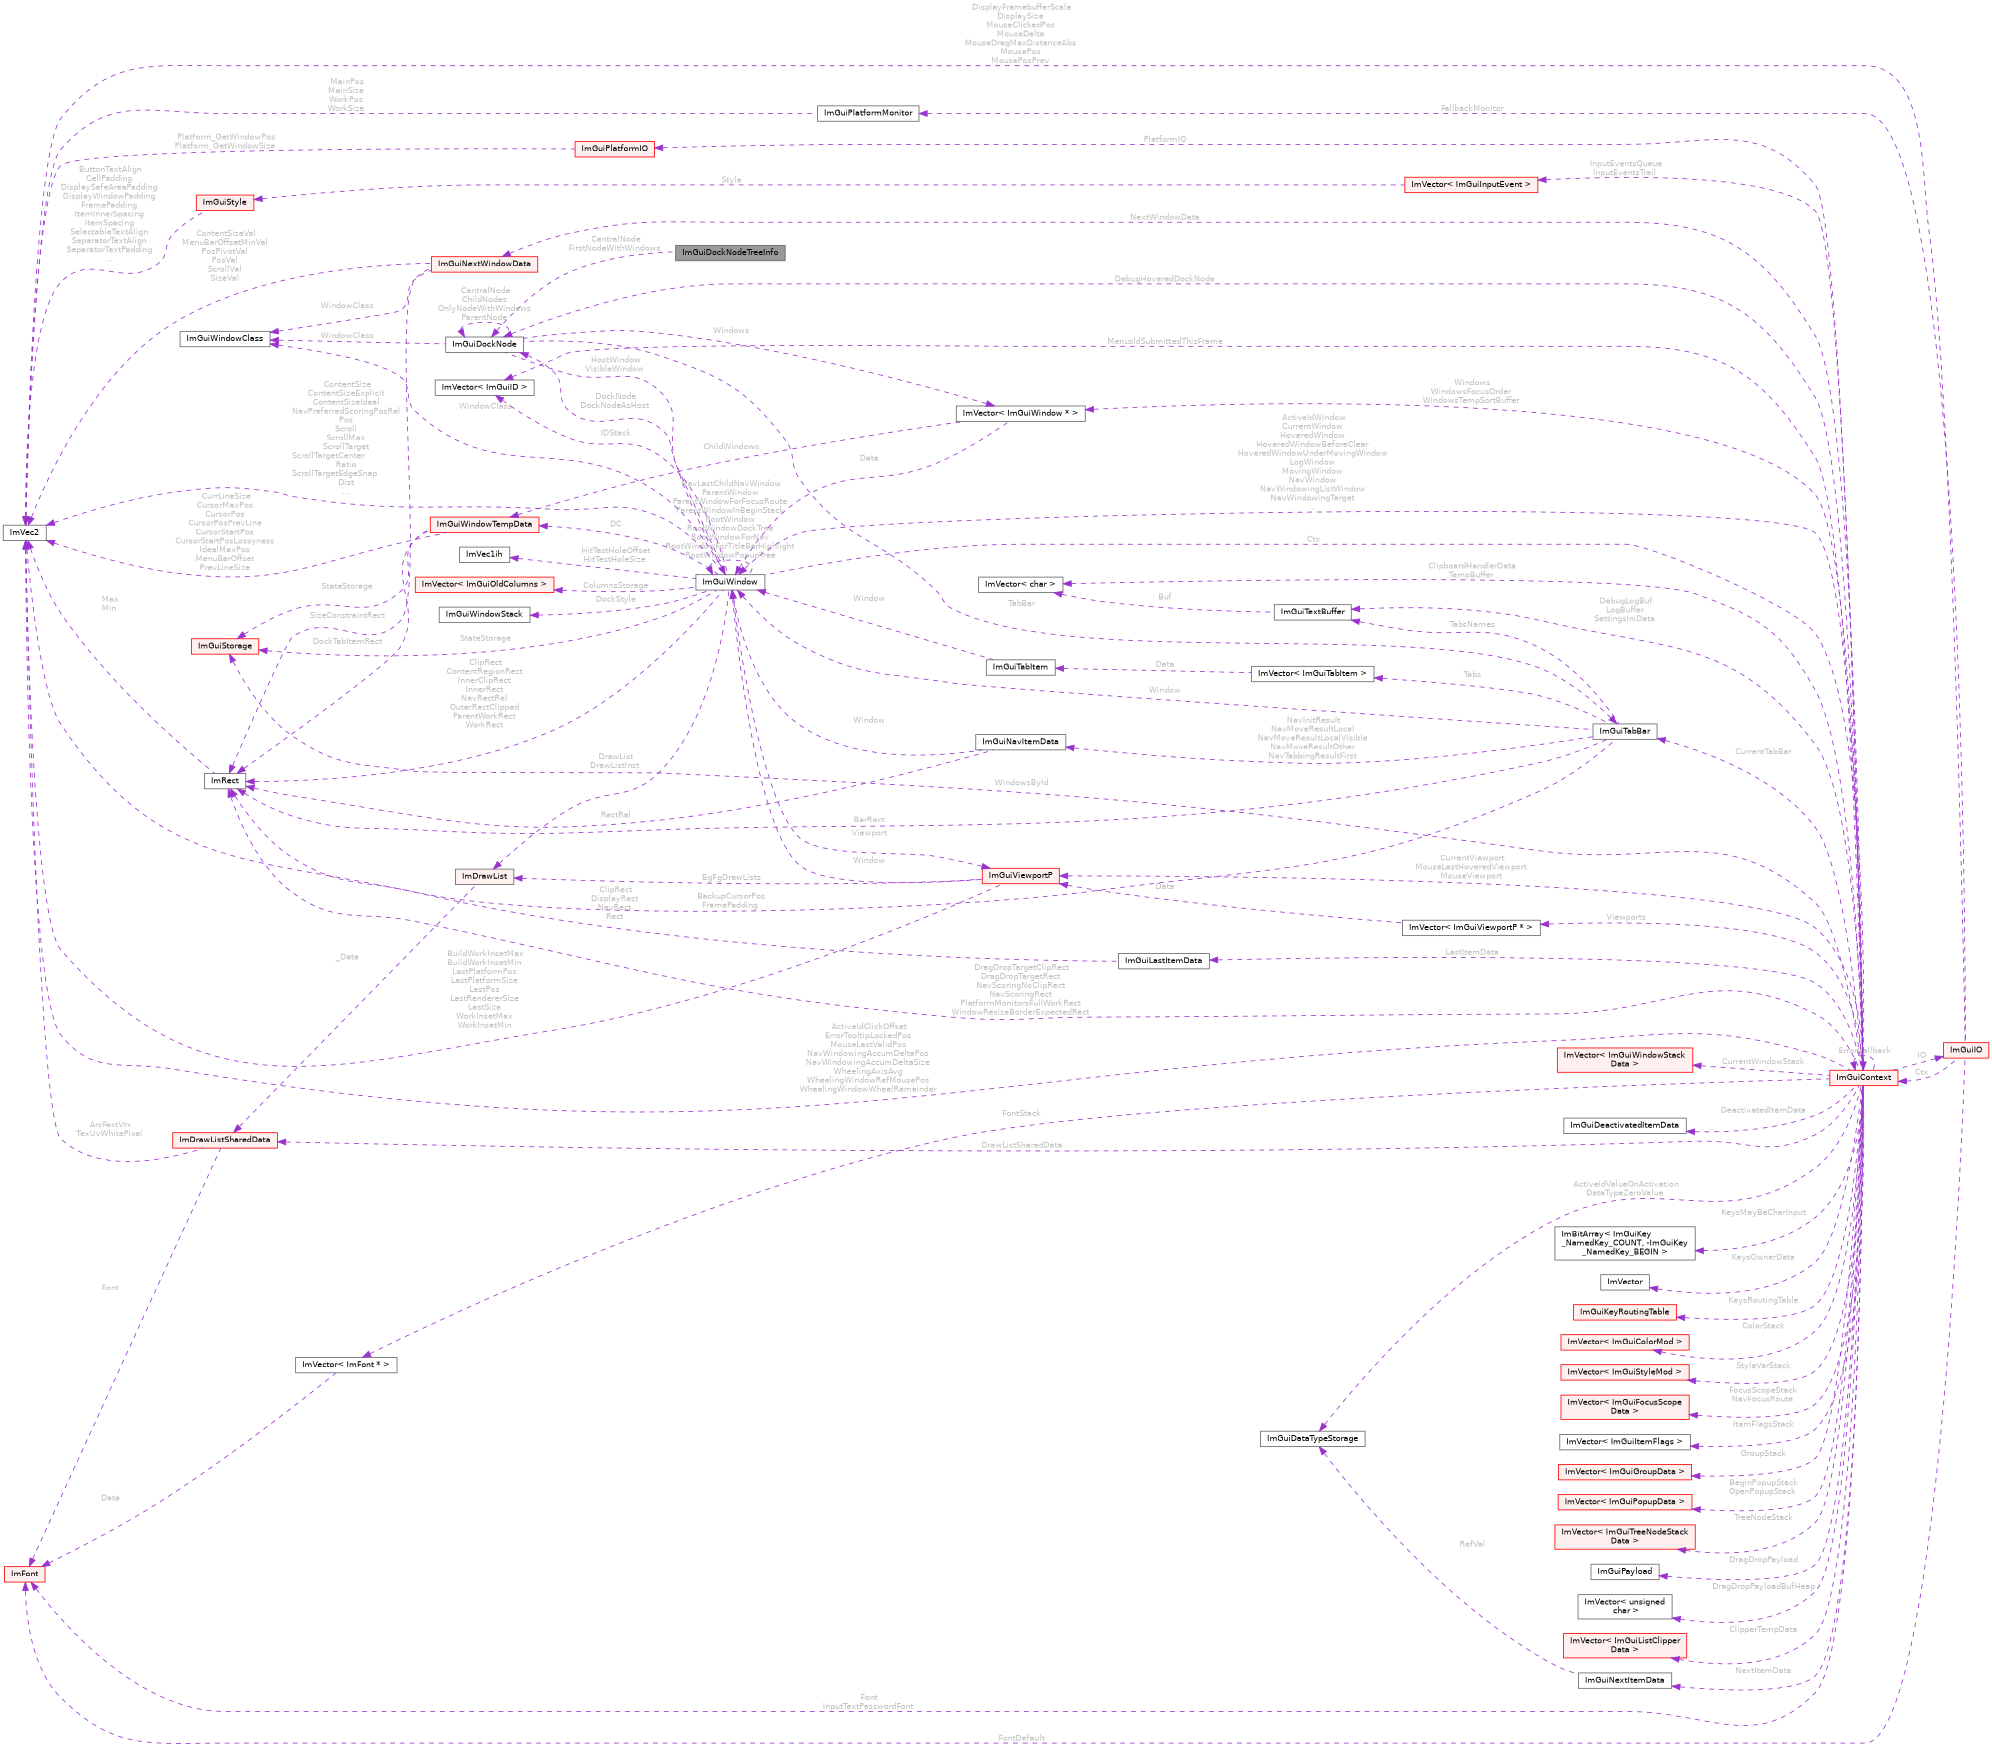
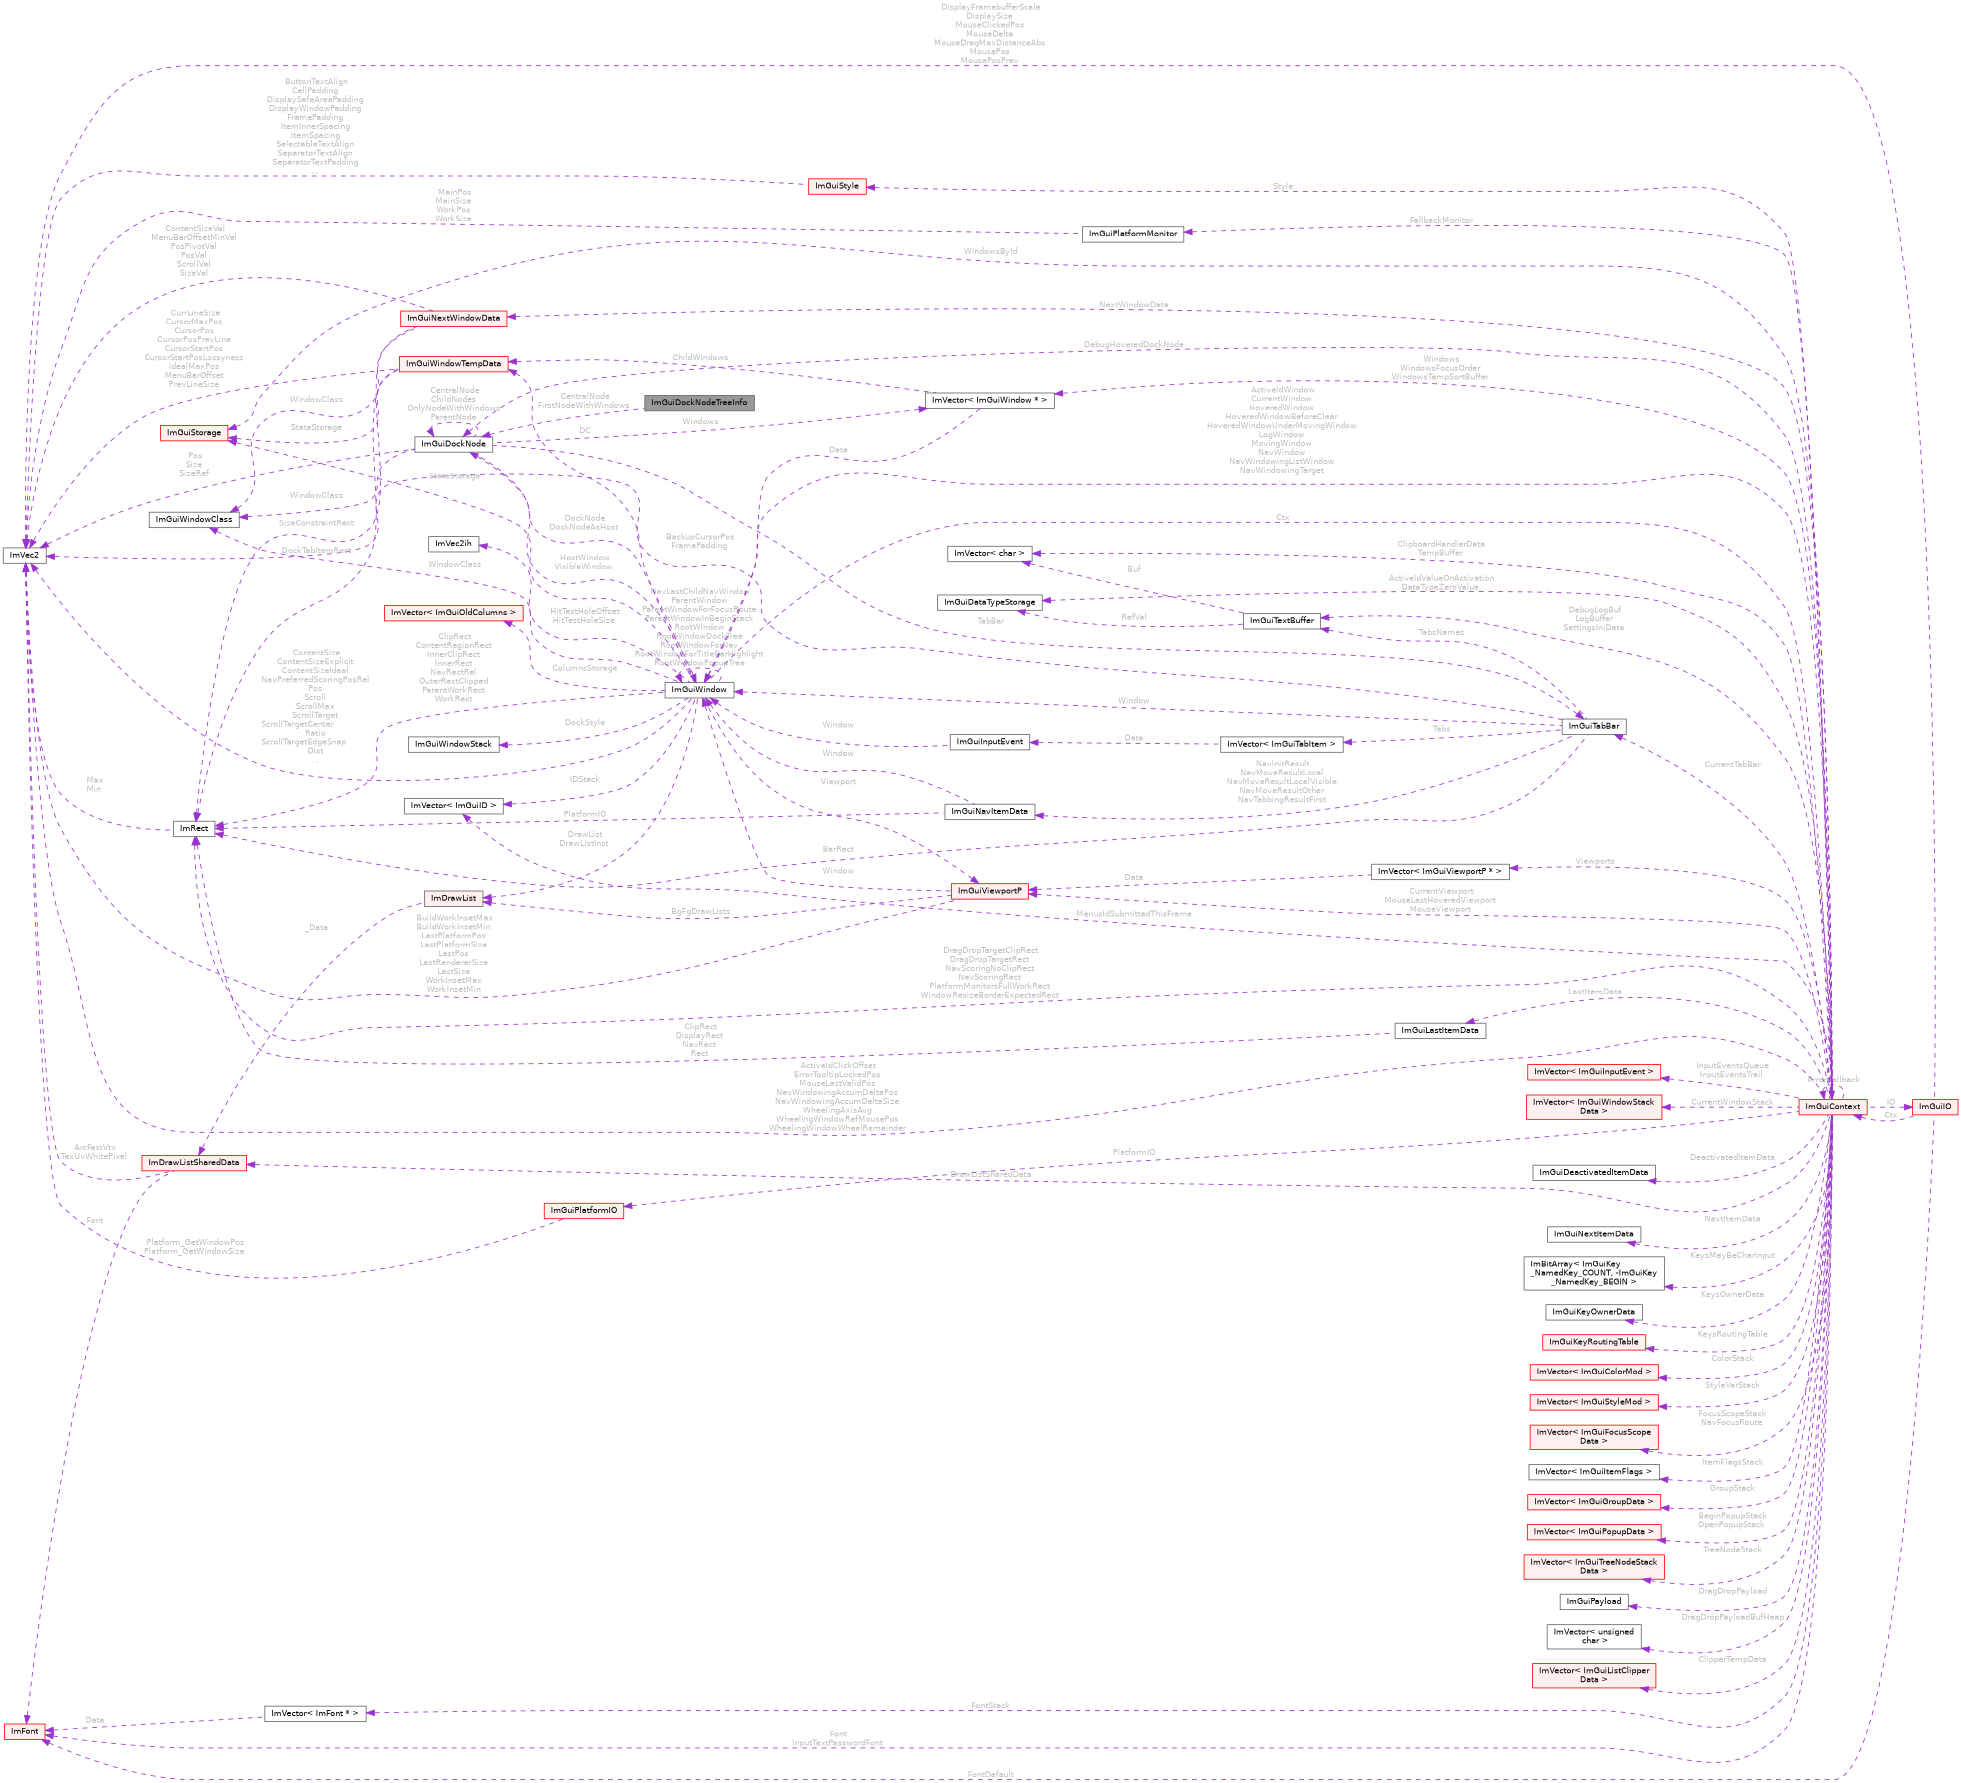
edge "ImGuiIO" -> "ImGuiPlatformMonitor": now "ImGuiContext" -> "ImGuiPlatformMonitor"
edge "ImVector< ImGuiInputEvent >" -> "ImGuiStyle": now "ImGuiContext" -> "ImGuiStyle"
edge "ImGuiDockNode" -> "ImVec2": added, label "Pos Size SizeRef"
node "ImVec1ih": label "ImVec1ih" -> "ImVec2ih"
node "ImGuiTabItem": label "ImGuiTabItem" -> "ImGuiInputEvent"
edge "ImGuiNavItemData" -> "ImRect": label " RectRel" -> " PlatformIO"
node "ImVector": label "ImVector" -> "ImGuiKeyOwnerData"
edge "ImGuiNextItemData" -> "ImGuiDataTypeStorage": now "ImGuiTextBuffer" -> "ImGuiDataTypeStorage"
